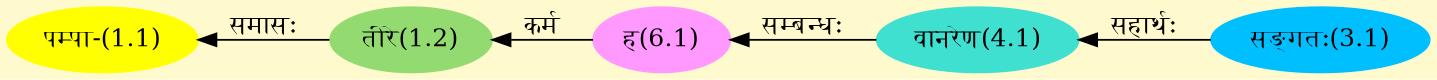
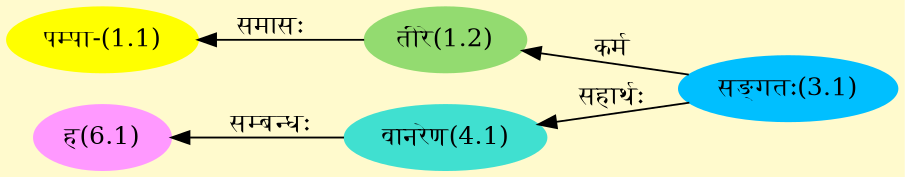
edge "ह(6.1)" -> "तीरे(1.2)": now "सङ्गतः(3.1)" -> "तीरे(1.2)"
